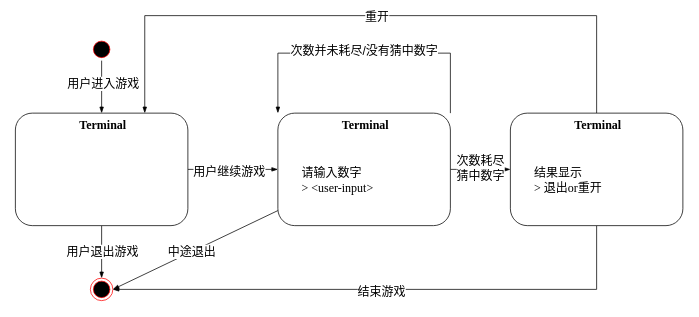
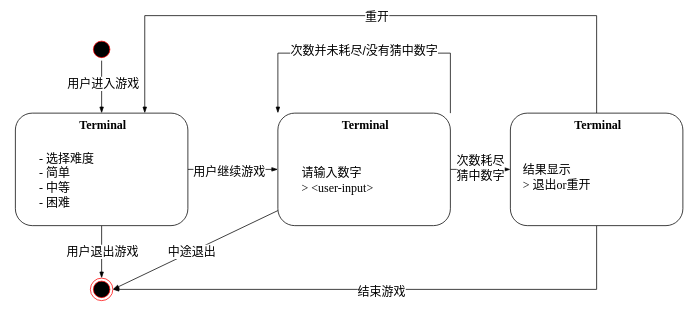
node "- 选择难度 - 简单 - 中等 - 困难": added
node "结果显示 > 退出or重开": moved (597, 180) -> (585, 177)
